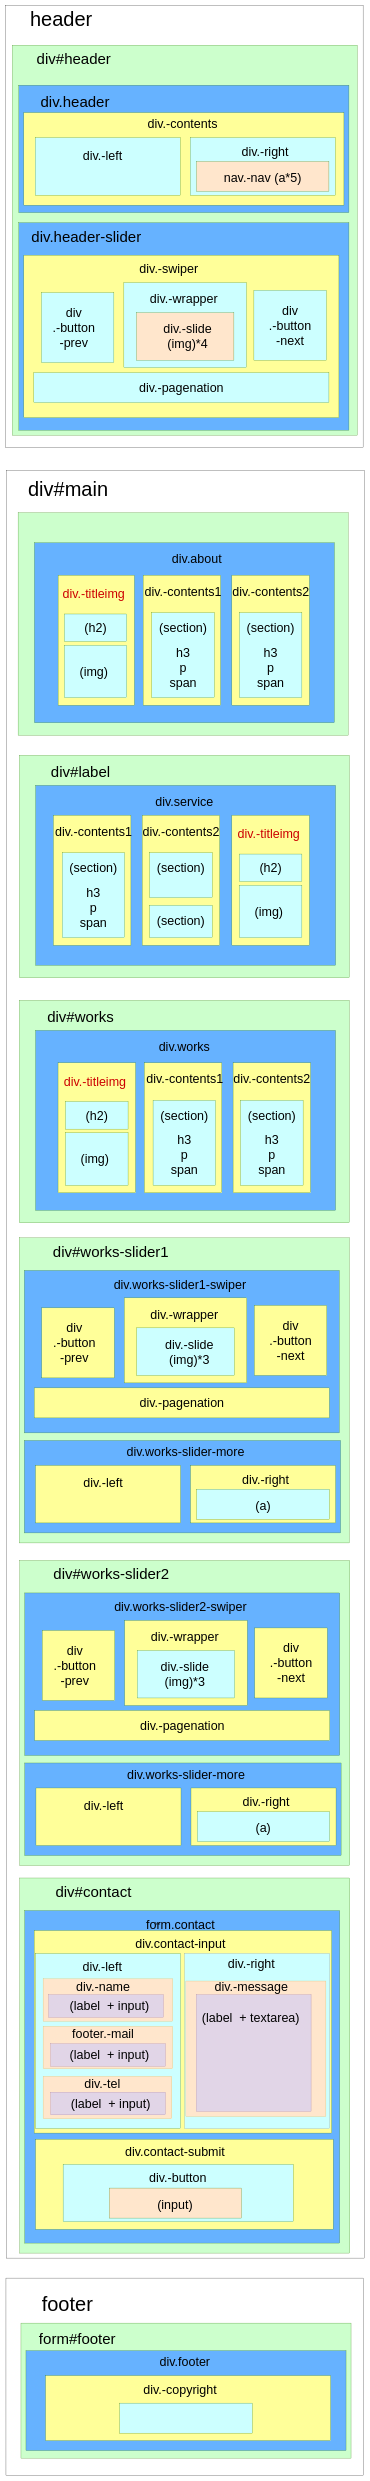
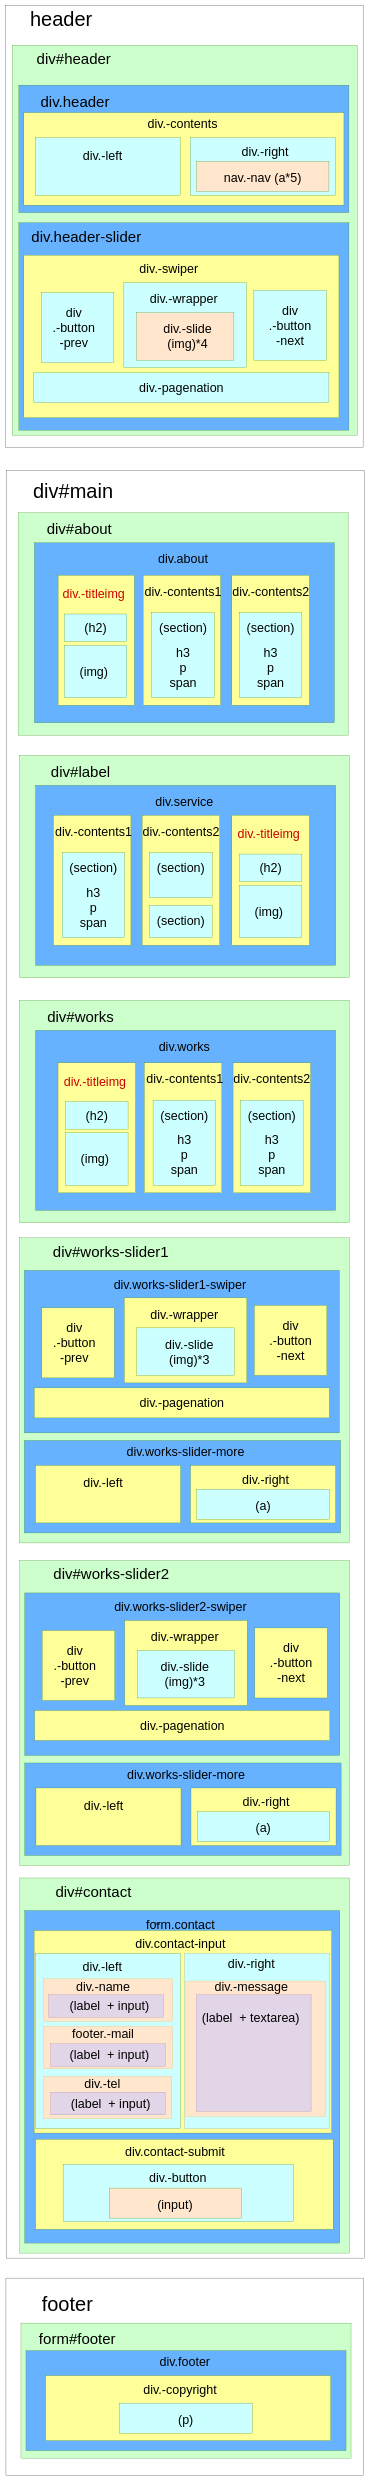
node "div#main": moved (68, 489) -> (73, 491)
node "div#about": added
node "div.about": moved (197, 559) -> (183, 559)
node "(p)": added
